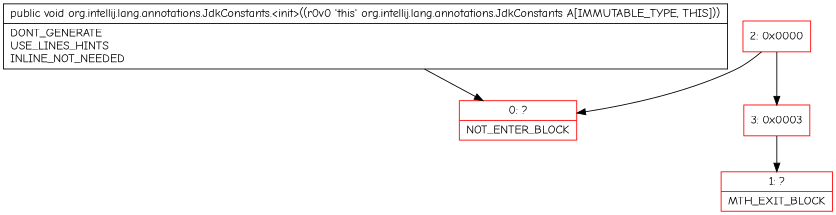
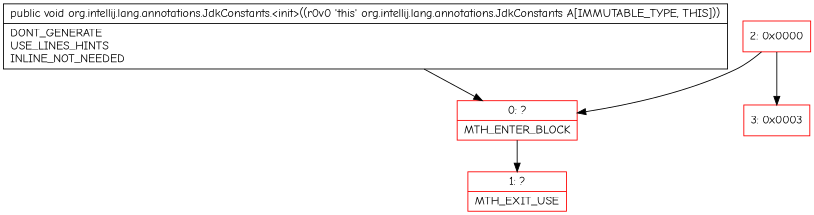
node "0: ?": text "NOT_ENTER_BLOCK" -> "MTH_ENTER_BLOCK"
edge "3: 0x0003" -> "1: ?": now "0: ?" -> "1: ?"
node "1: ?": text "MTH_EXIT_BLOCK" -> "MTH_EXIT_USE"
